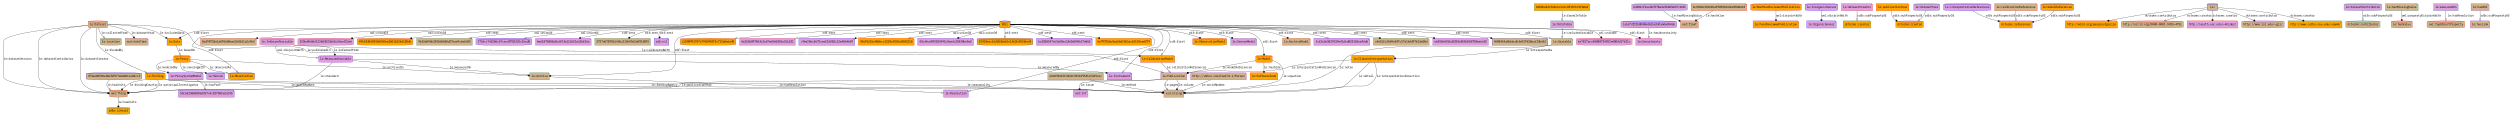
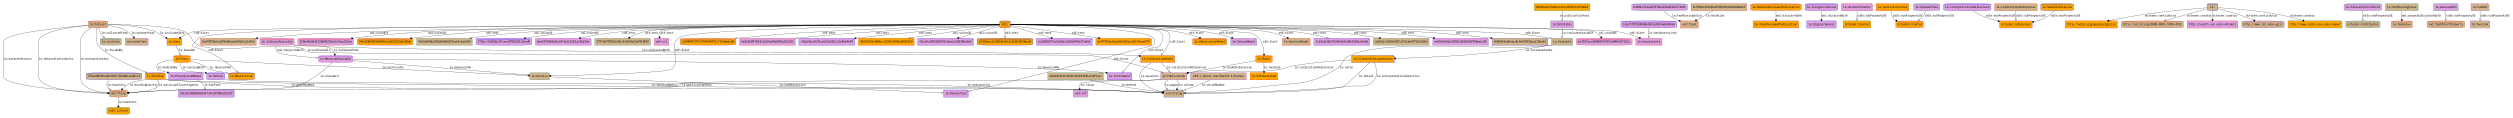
edge "3d02be32c568c6c1c6c0f19cbc9f60e3" -> "le:DataTable": label "le:foundInTable" -> "le:publicationYear"
edge "le:measuredOn" -> "owl:topObjectProperty": label "le:hasResolution" -> "rdfs:subPropertyOf"
edge "NULL" -> "273dcc7df28dcb7cecd87022f5c1bad0": arrowhead onormal -> dot
node "rdf:nil": color blue -> red
edge "le:ClimateInterpretation" -> "le:Publication": label "le:interpretationReferences" -> "le:calibrationReferences"
node "http://xmlns.com/foaf/0.1/Person": label "http://xmlns.com/foaf/0.1/Person" -> "fbf://xmlns.com/foaf/0.1/Person"
edge "le:Model" -> "xsd:string": now "le:CalibrationModel" -> "xsd:string"
